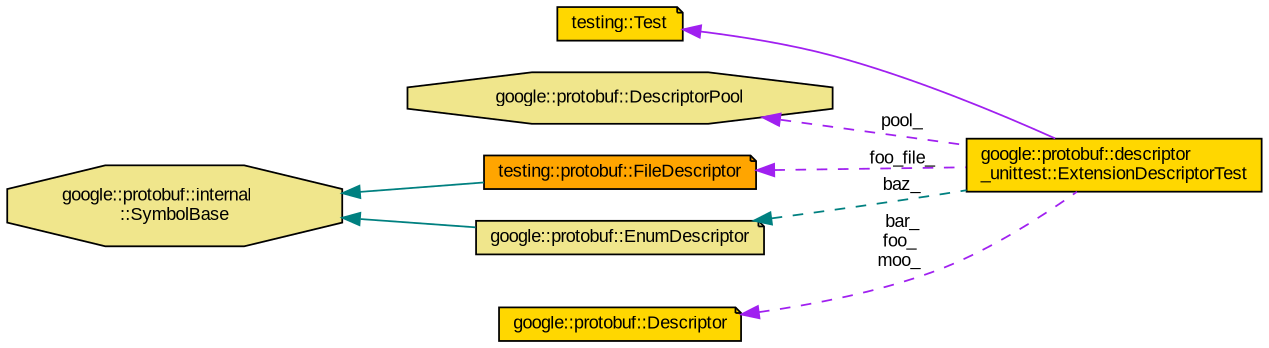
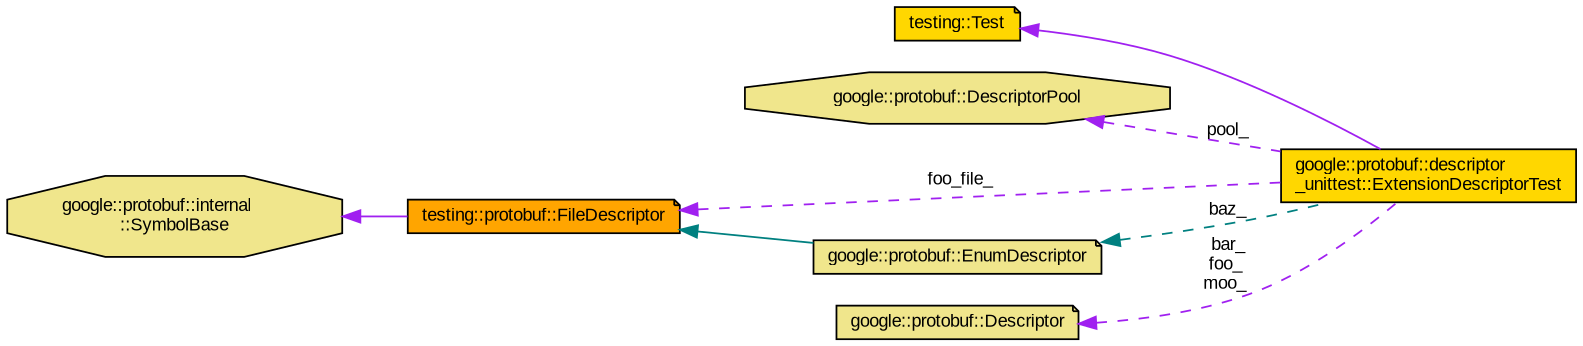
edge "testing::protobuf::FileDescriptor" -> "google::protobuf::internal ::SymbolBase": color teal -> purple
edge "google::protobuf::EnumDescriptor" -> "google::protobuf::internal ::SymbolBase": now "google::protobuf::EnumDescriptor" -> "testing::protobuf::FileDescriptor"
node "google::protobuf::Descriptor": fillcolor gold -> khaki
